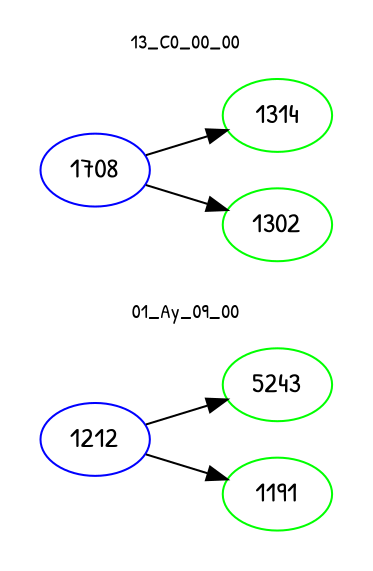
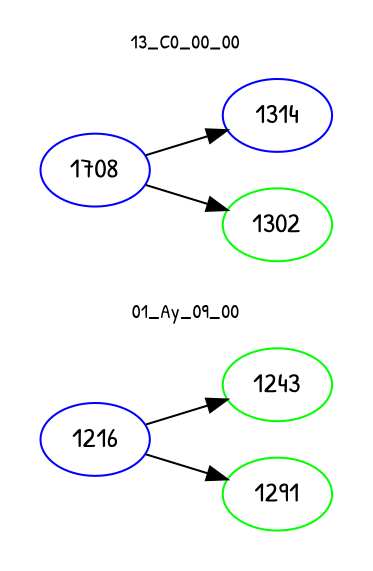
node "1314": color green -> blue
node "5243": label "5243" -> "1243"
node "1212": label "1212" -> "1216"
node "1191": label "1191" -> "1291"
